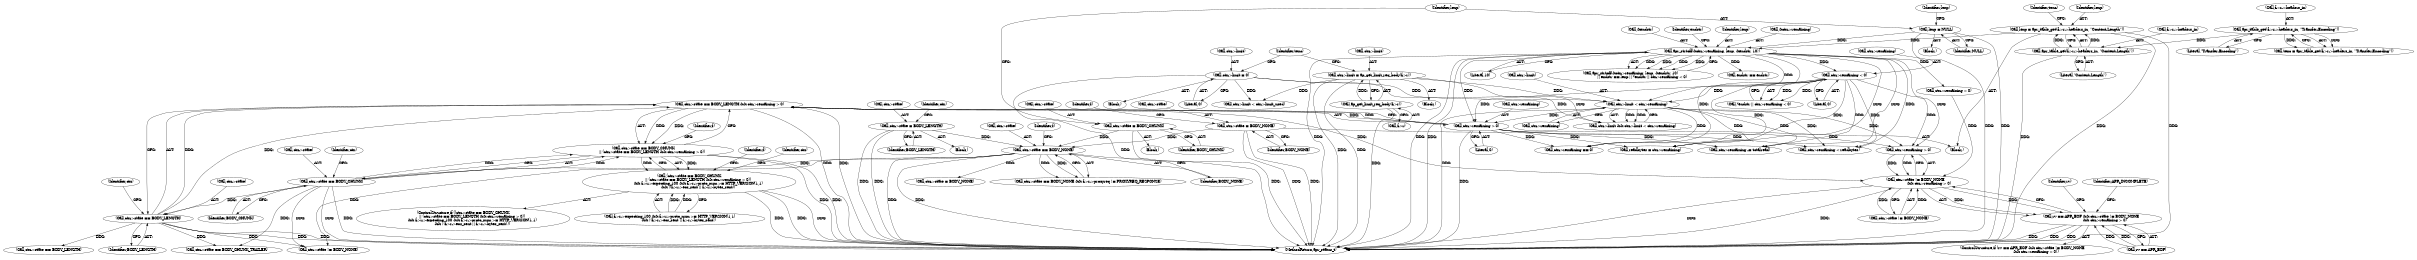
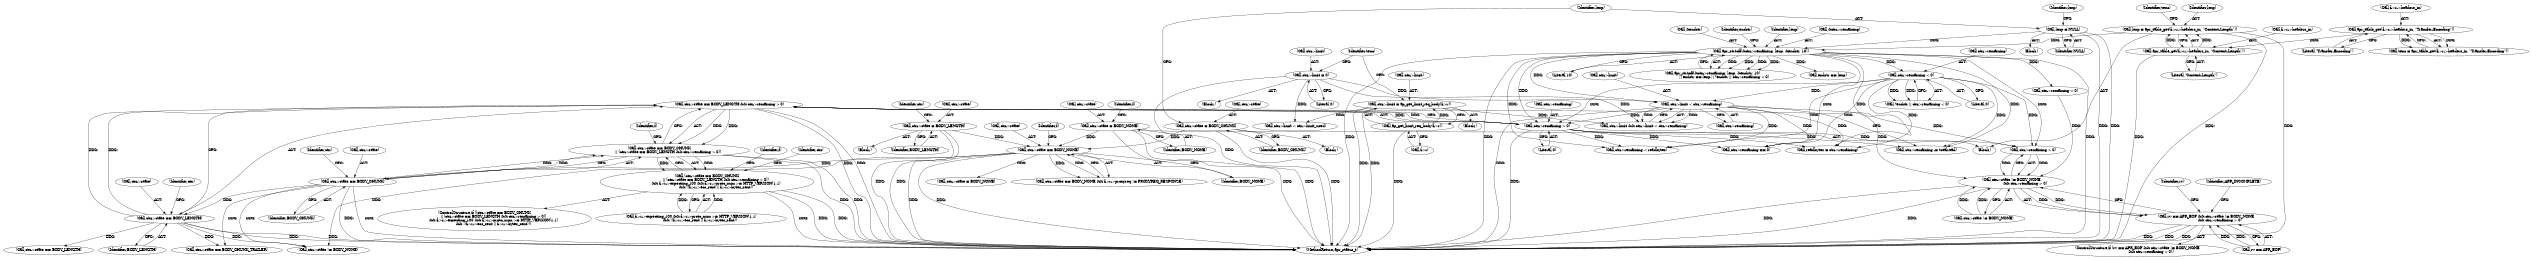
node "(Call,endstr == endstr)": label "(Call,endstr == endstr)" -> "(Call,endstr == lenp)"
edge "(Call,ctx->limit = ap_get_limit_req_body(f->r))" -> "(Call,ctx->limit < ctx->remaining)": removed, label "DDG:"
edge "(Call,ctx->limit < ctx->remaining)" -> "(Call,ctx->remaining -= totalread)": label "DDG: " -> "CFG: "
